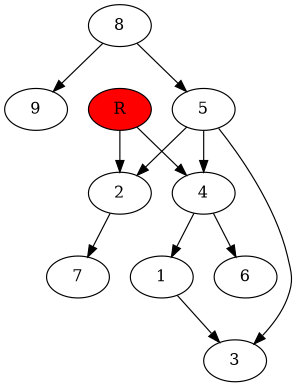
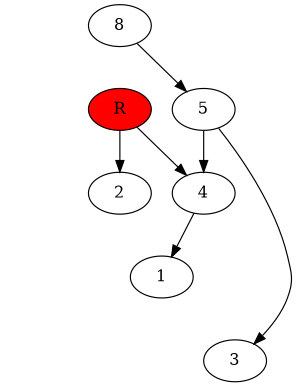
node "9": removed
edge "5" -> "2": removed
node "7": removed
node "6": removed
edge "1" -> "3": removed
